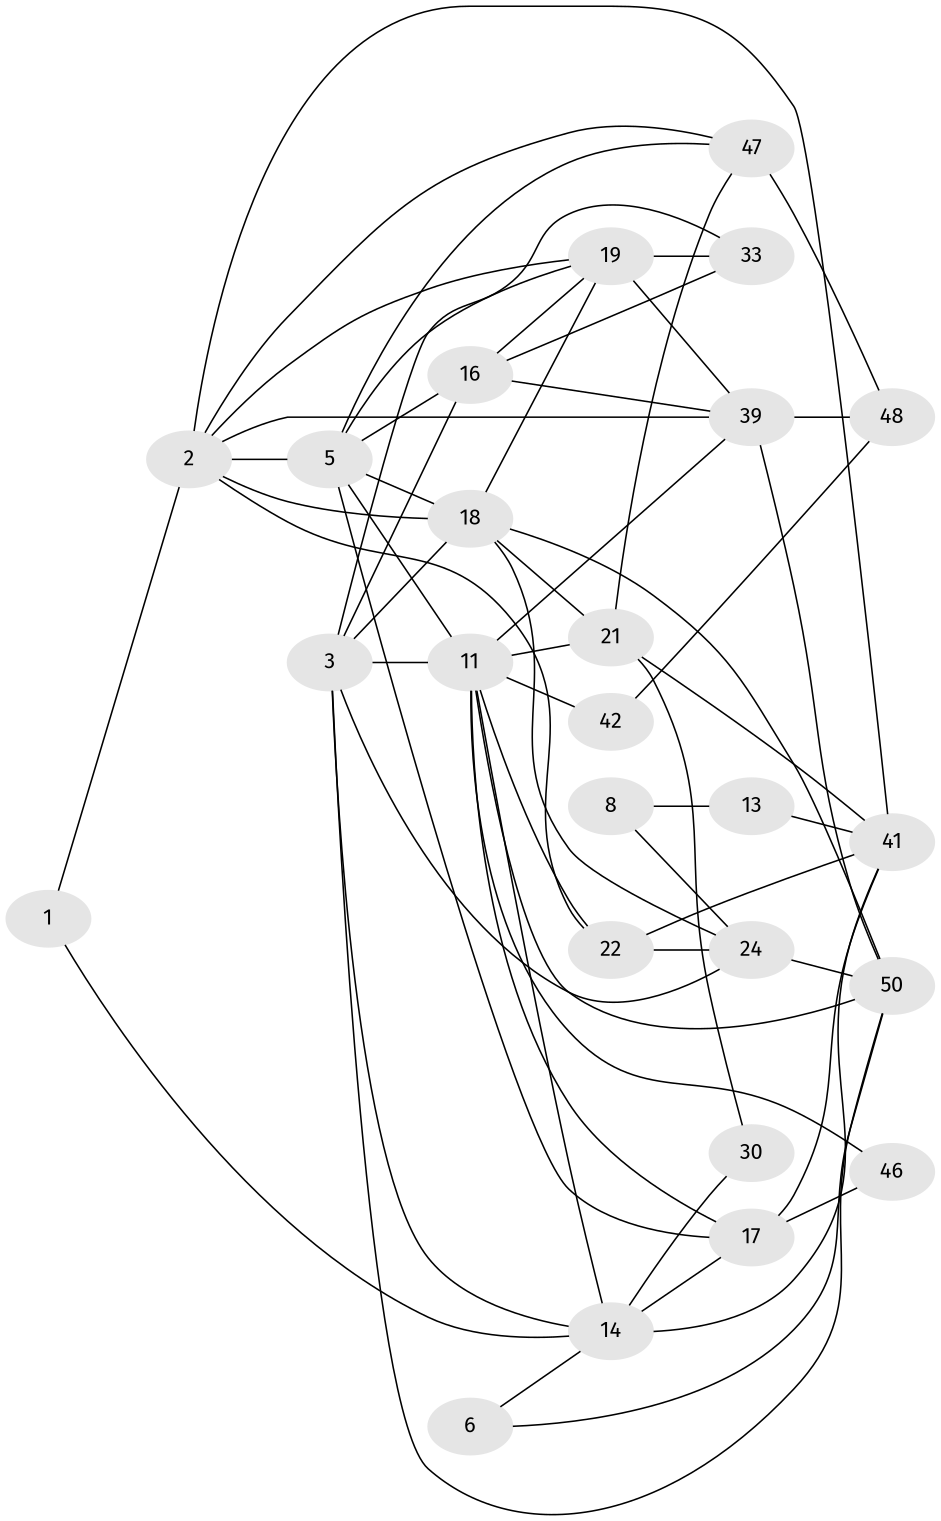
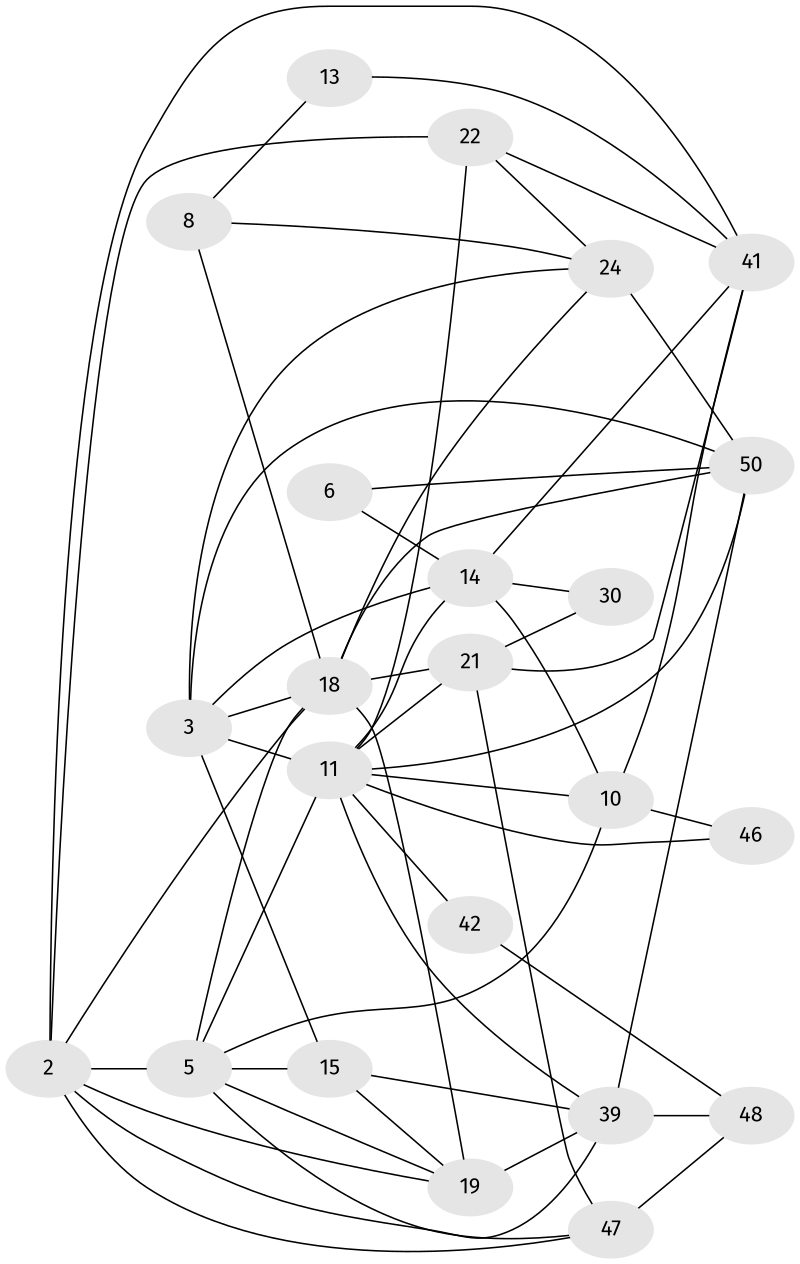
node "33": removed
node "16": label "16" -> "15"
edge "8" -- "18": added
node "1": removed
node "17": label "17" -> "10"
